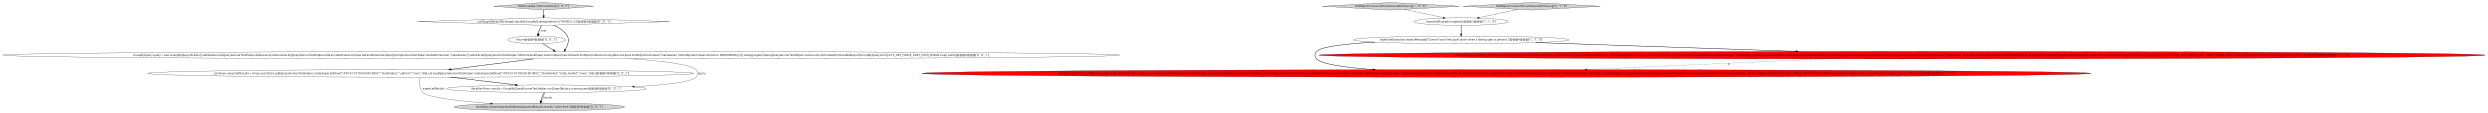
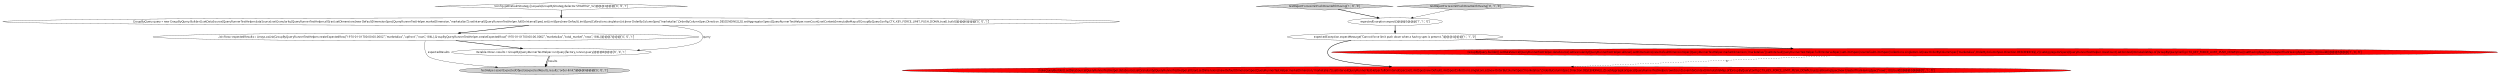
node "testGroupByLimitPushDown['0', '0', '1']": removed
edge "testRejectForceLimitPushDownWithHaving['1', '0', '0']" -> "expectedException.expect()@@@3@@@['1', '1', '0']": style solid -> bold
node "return@@@4@@@['0', '0', '1']": removed
